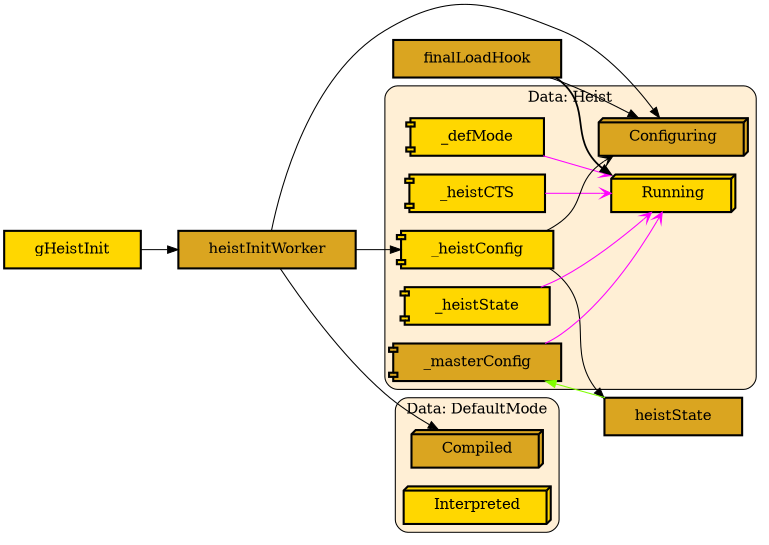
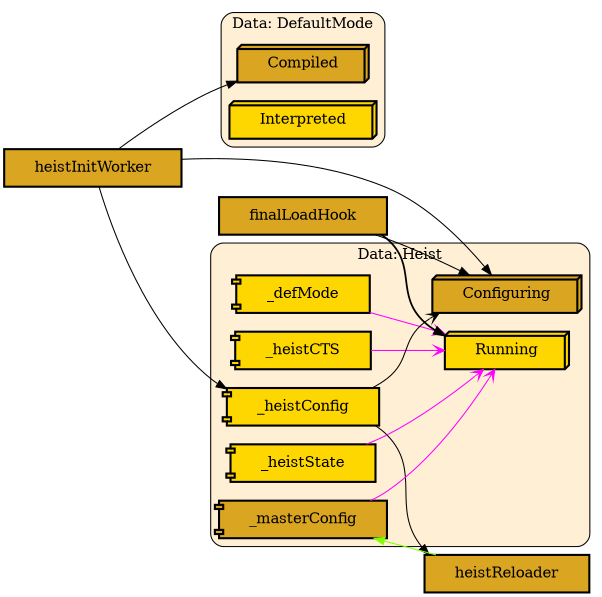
node "gHeistInit": removed
node "heistState": label "heistState" -> "heistReloader"
